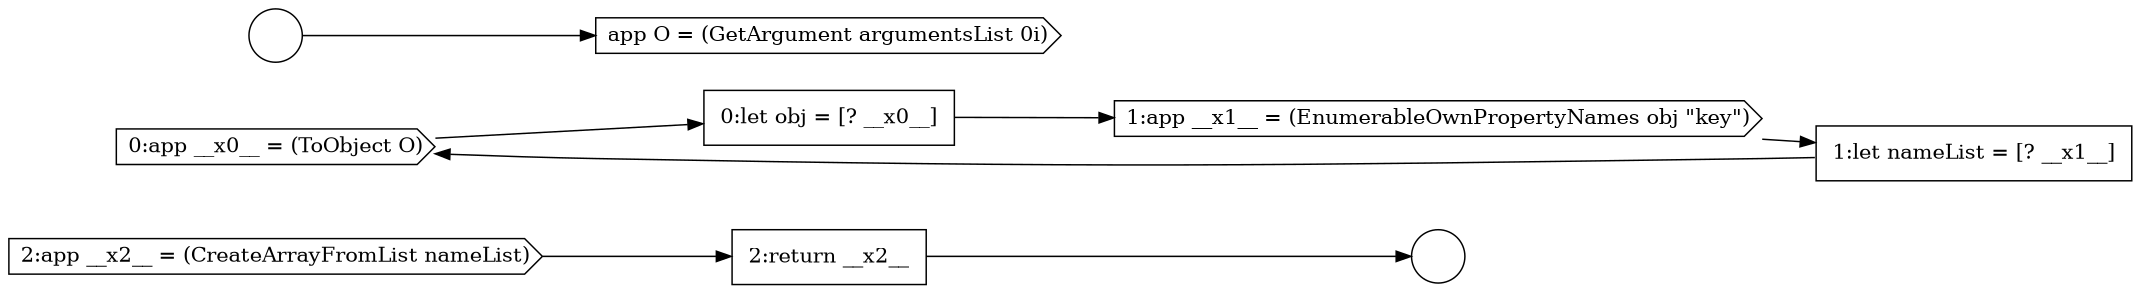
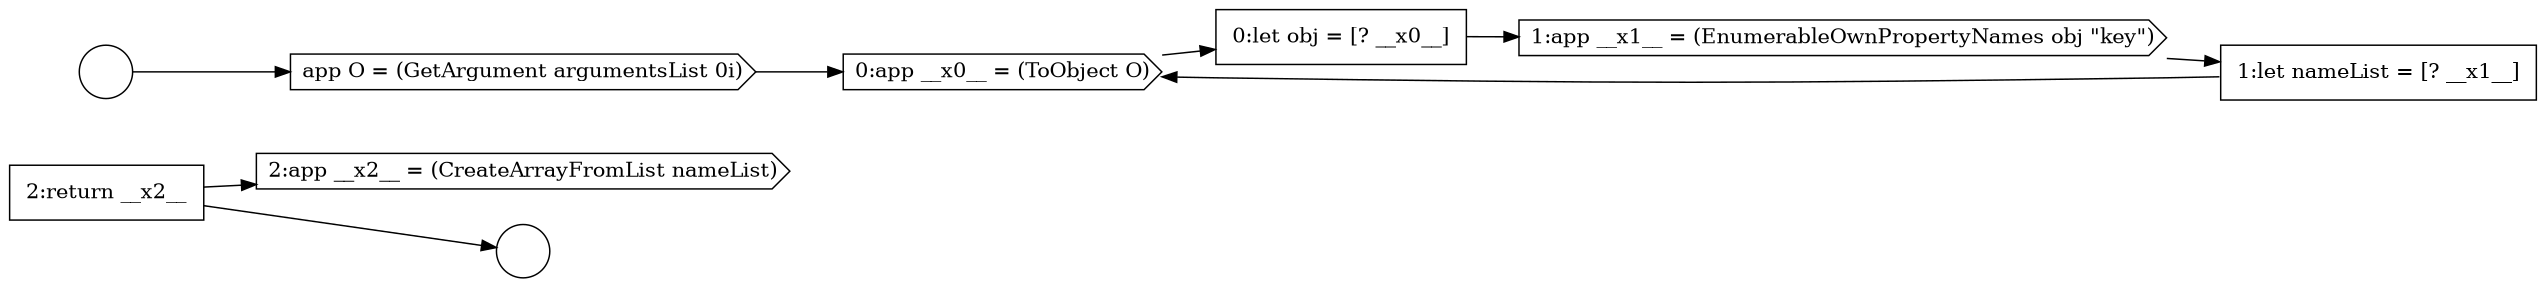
edge "app O = (GetArgument argumentsList 0i)" -> "0:app __x0__ = (ToObject O)": added
edge "2:app __x2__ = (CreateArrayFromList nameList)" -> "2:return __x2__": reversed
